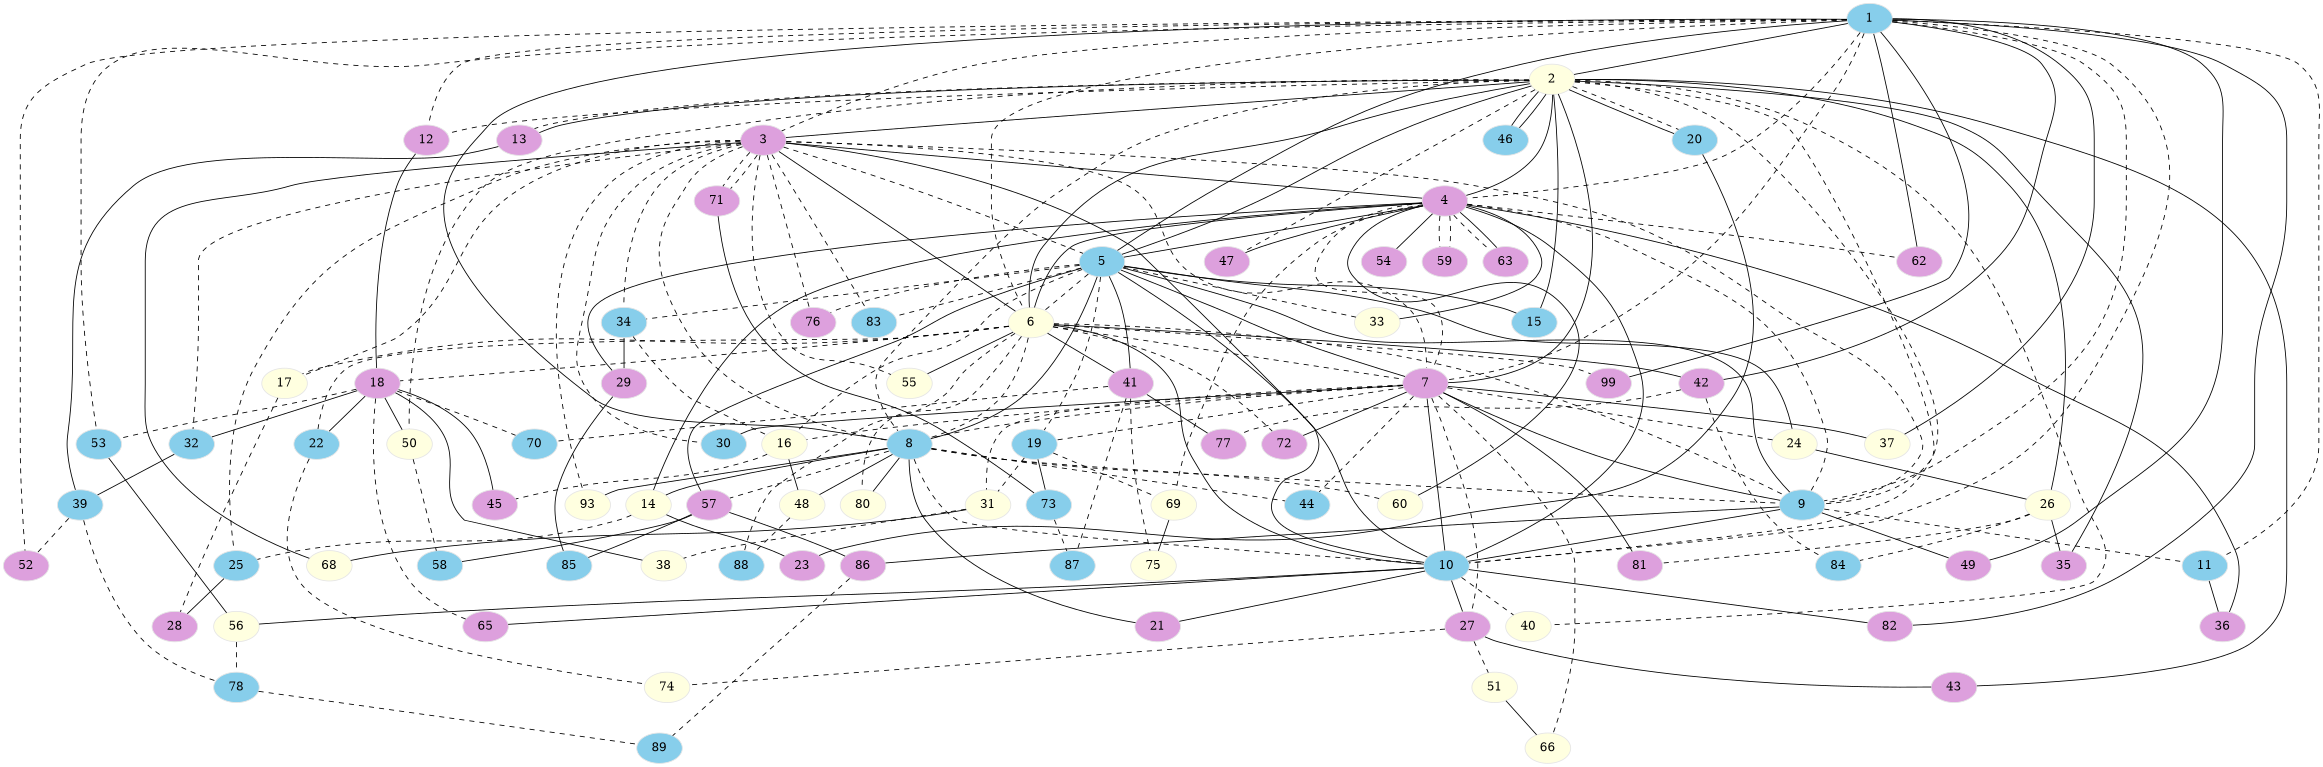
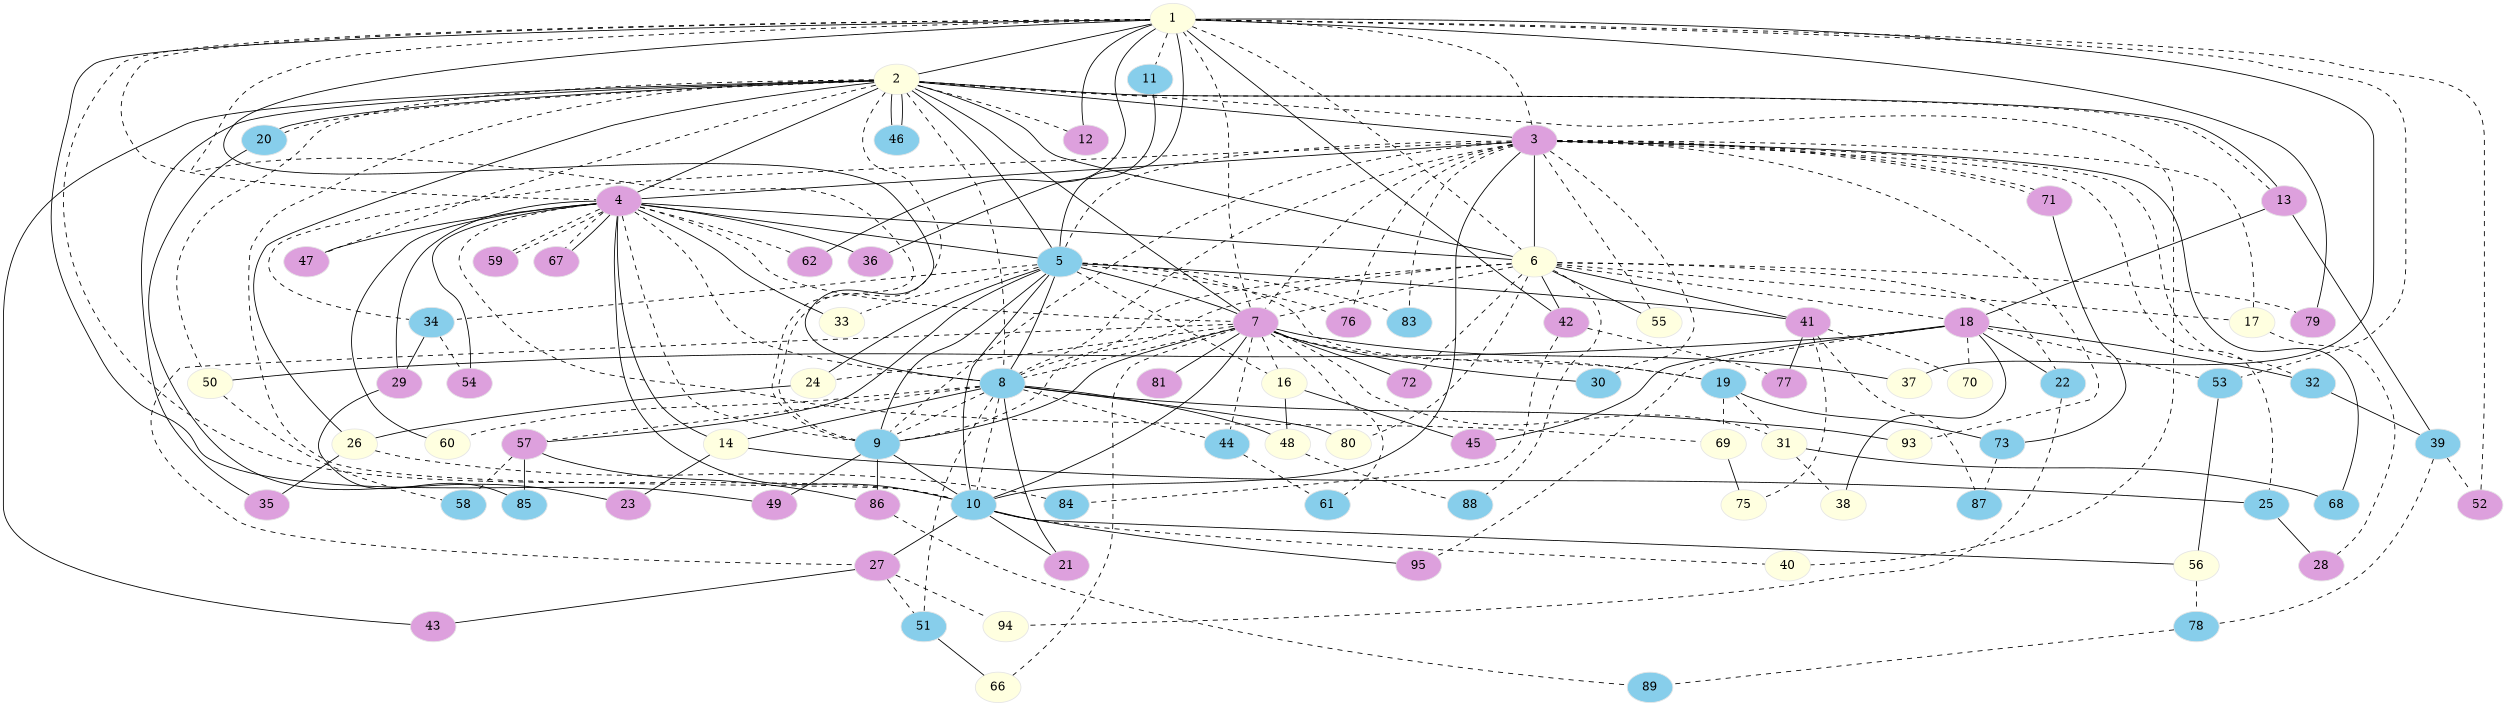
node "1": fillcolor skyblue -> lightyellow
edge "1" -- "12": style dashed -> solid
edge "12" -- "18": now "13" -- "18"
node "63": label "63" -> "67"
edge "5" -- "6": removed
node "15": removed
edge "4" -- "8": added
node "99": label "99" -> "79"
edge "34" -- "16": now "34" -- "54"
node "70": fillcolor skyblue -> lightyellow
edge "16" -- "45": style dashed -> solid
edge "6" -- "10": removed
edge "8" -- "51": added
node "61": added
edge "9" -- "11": removed
edge "14" -- "25": style dashed -> solid
edge "26" -- "81": removed
edge "57" -- "58": style solid -> dashed
node "68": fillcolor lightyellow -> skyblue
node "65": label "65" -> "95"
node "82": removed
node "74": label "74" -> "94"
node "51": fillcolor lightyellow -> skyblue
